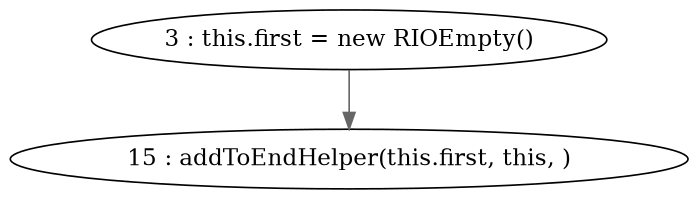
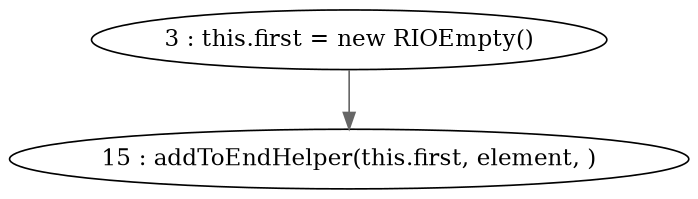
node "15 : addToEndHelper(this.first, this, )": label "15 : addToEndHelper(this.first, this, )" -> "15 : addToEndHelper(this.first, element, )"
